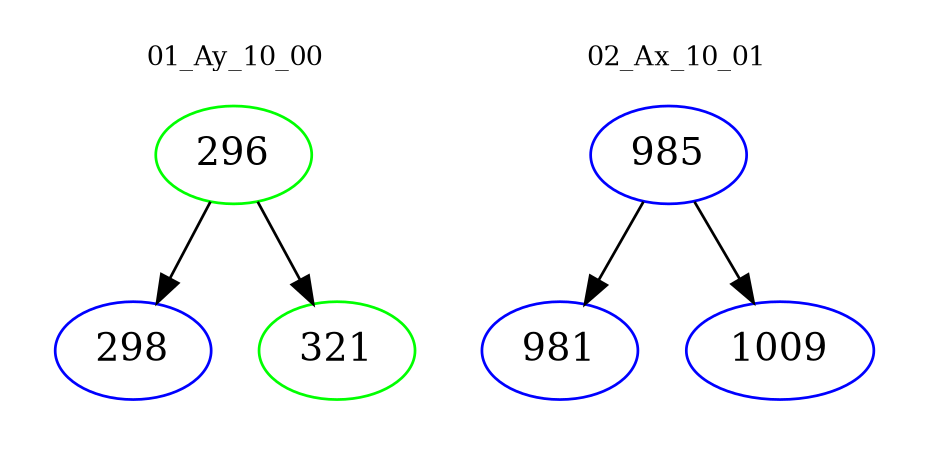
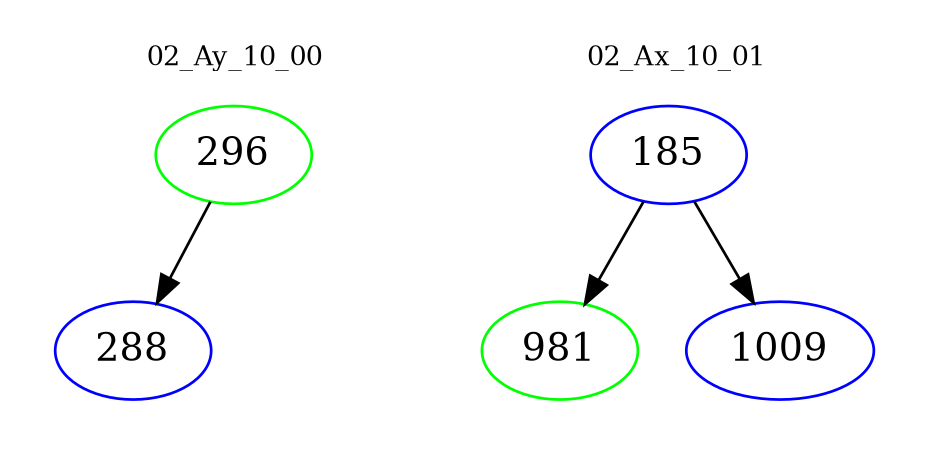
cluster "01_Ay_10_00": label "01_Ay_10_00" -> "02_Ay_10_00"
node "985": label "985" -> "185"
node "298": label "298" -> "288"
node "321": removed
node "981": color blue -> green
